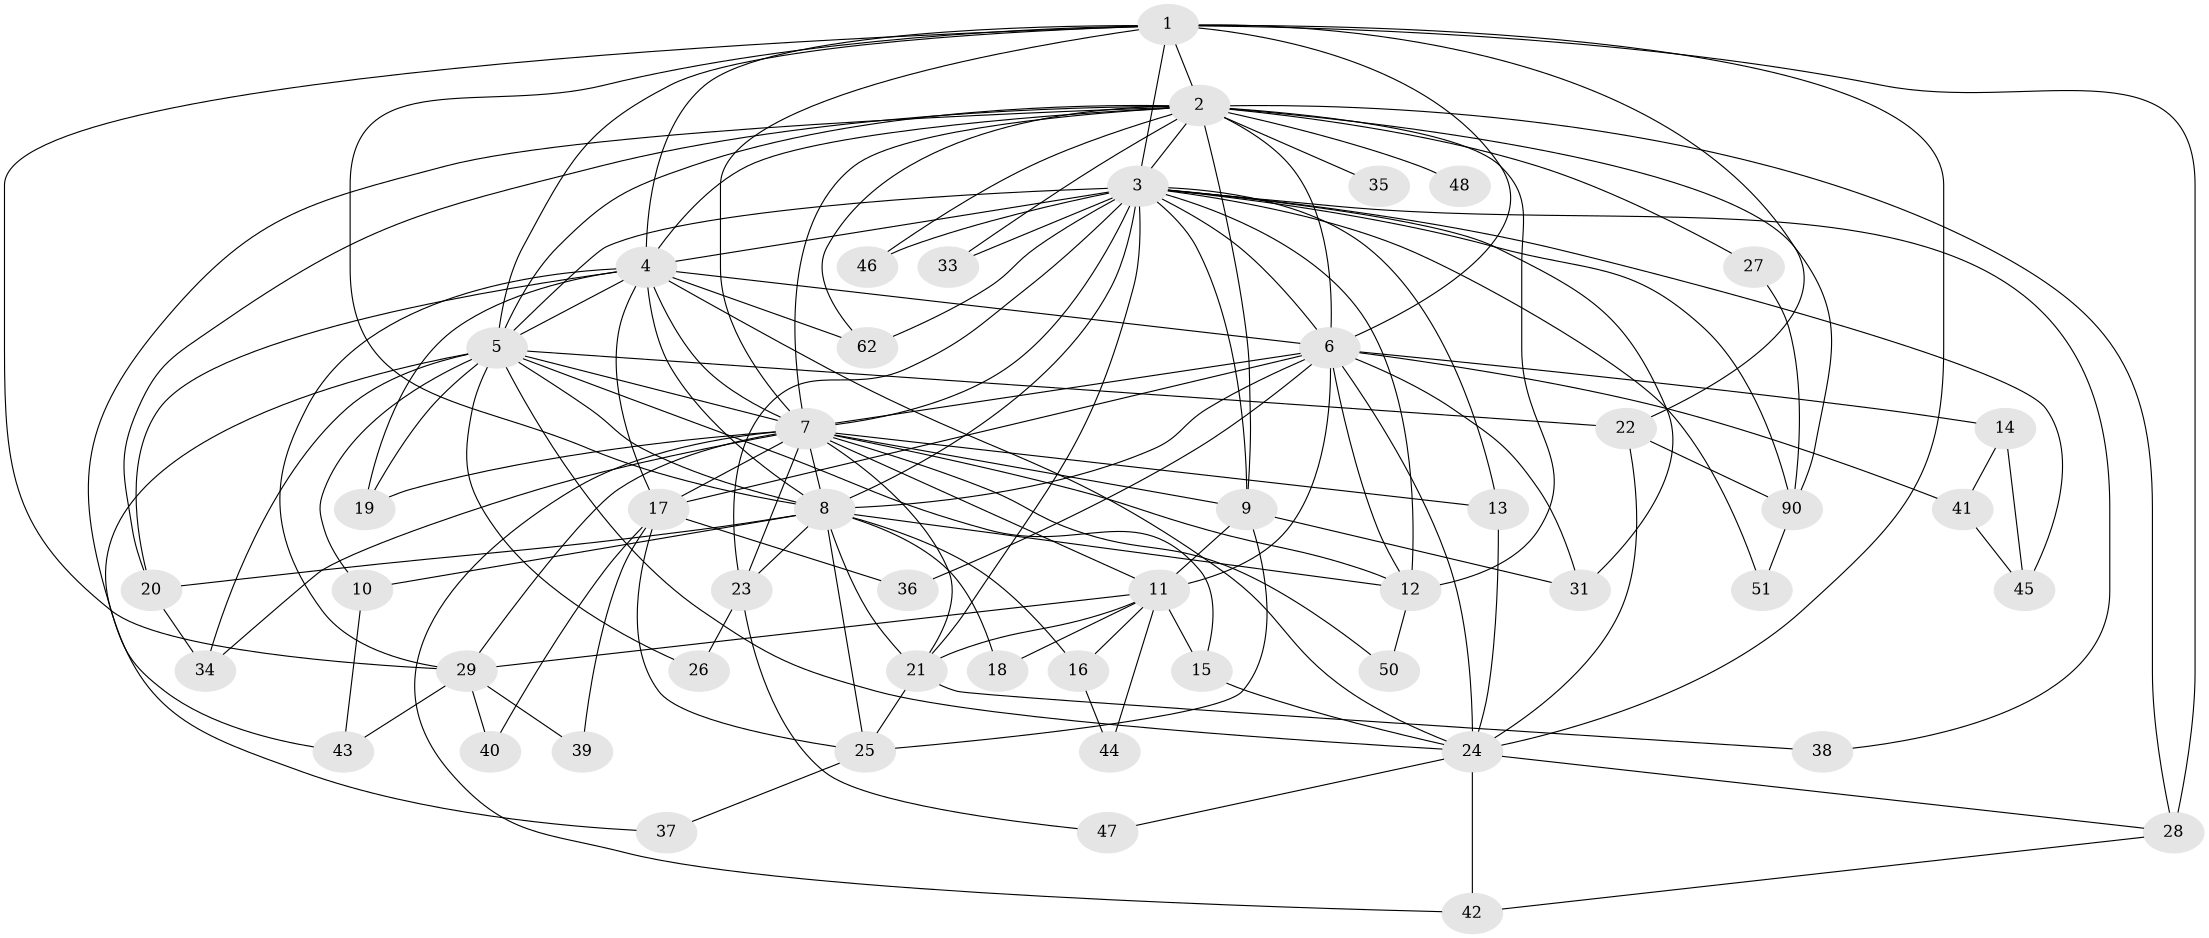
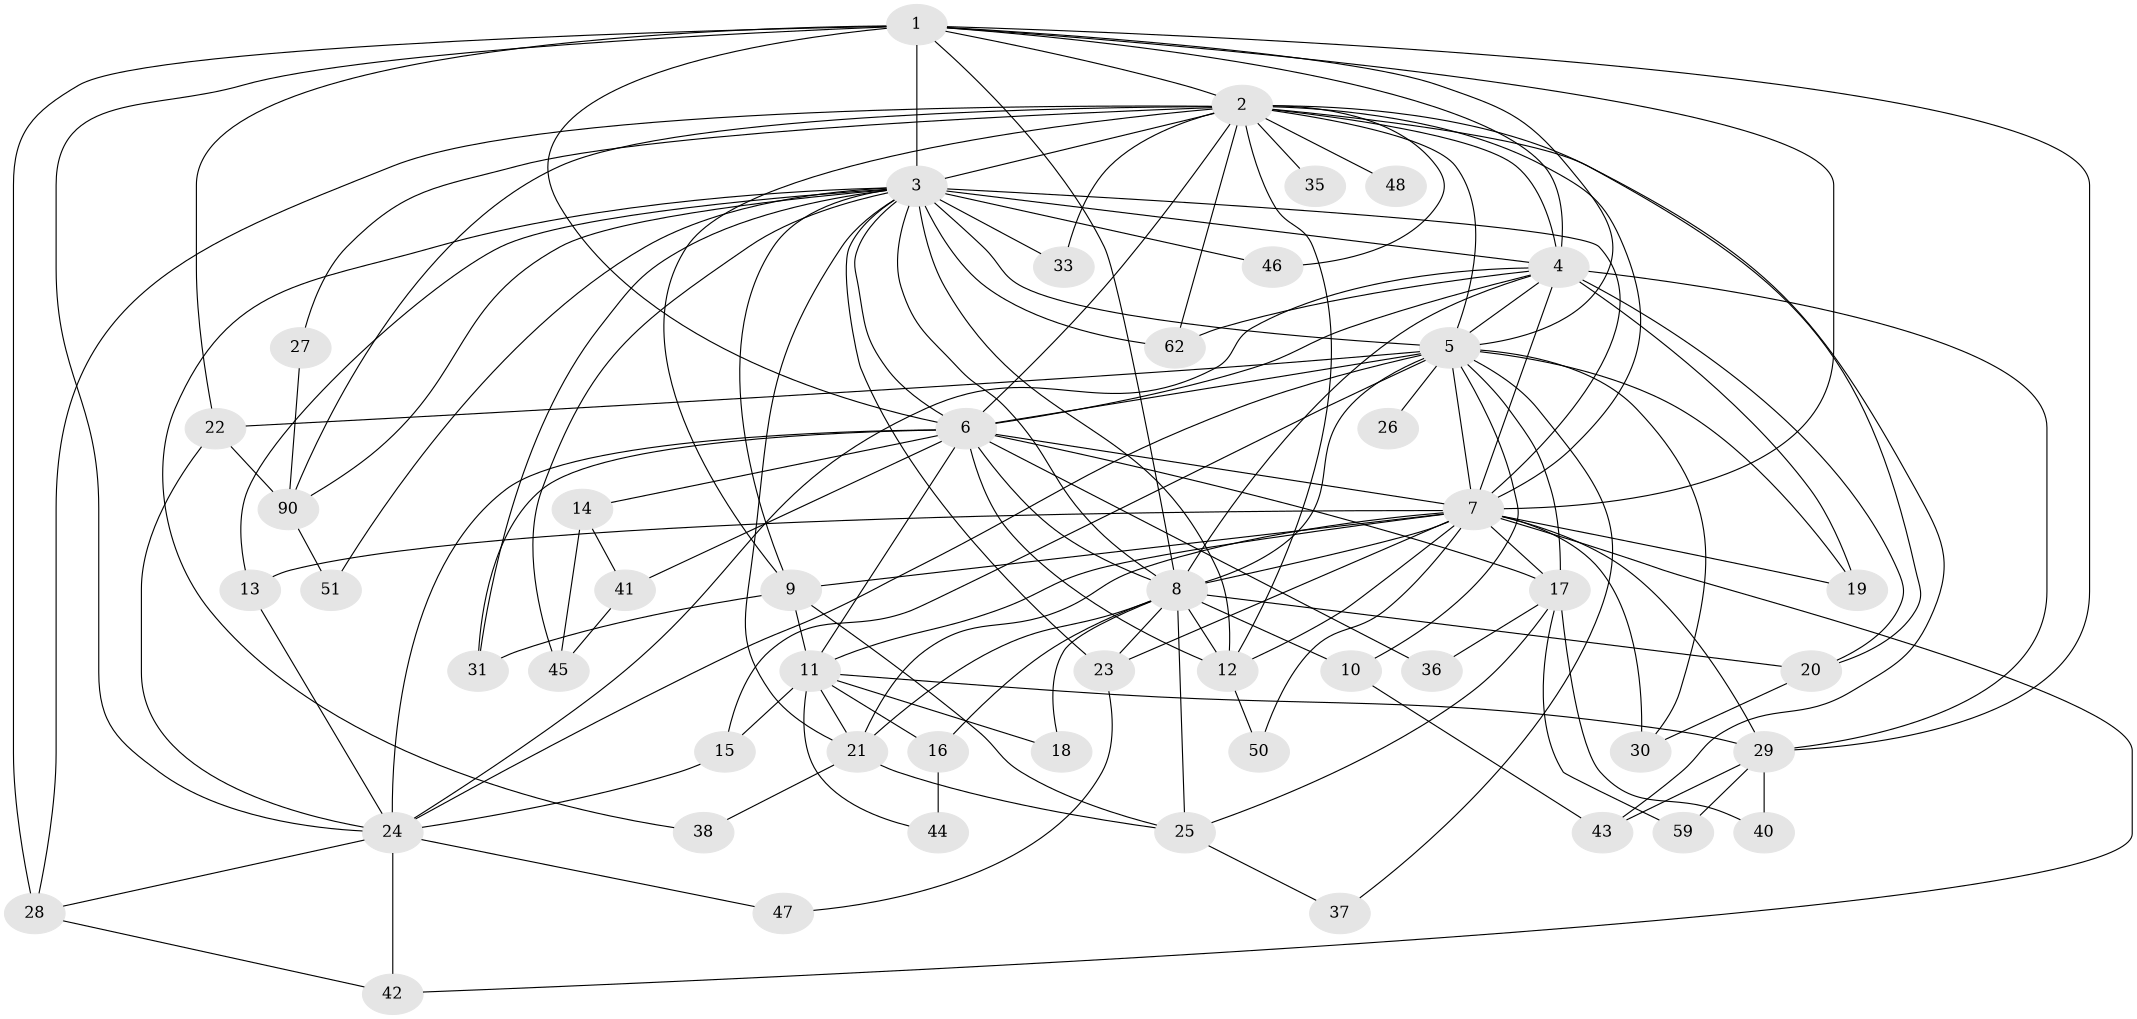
edge "5" -- "6": added
edge "4" -- "17": now "5" -- "17"
edge "23" -- "26": removed
node "34": label "34" -> "30"
node "39": label "39" -> "59"
